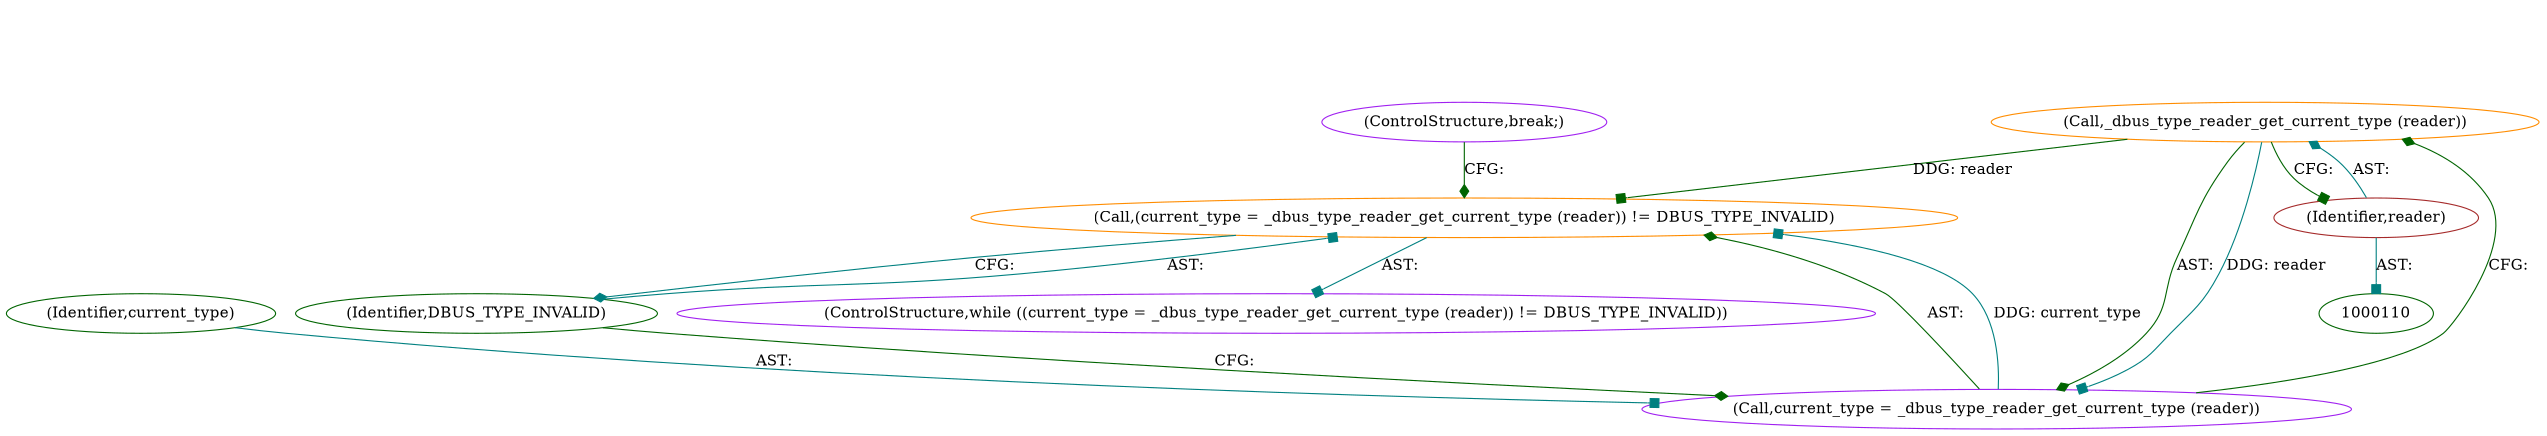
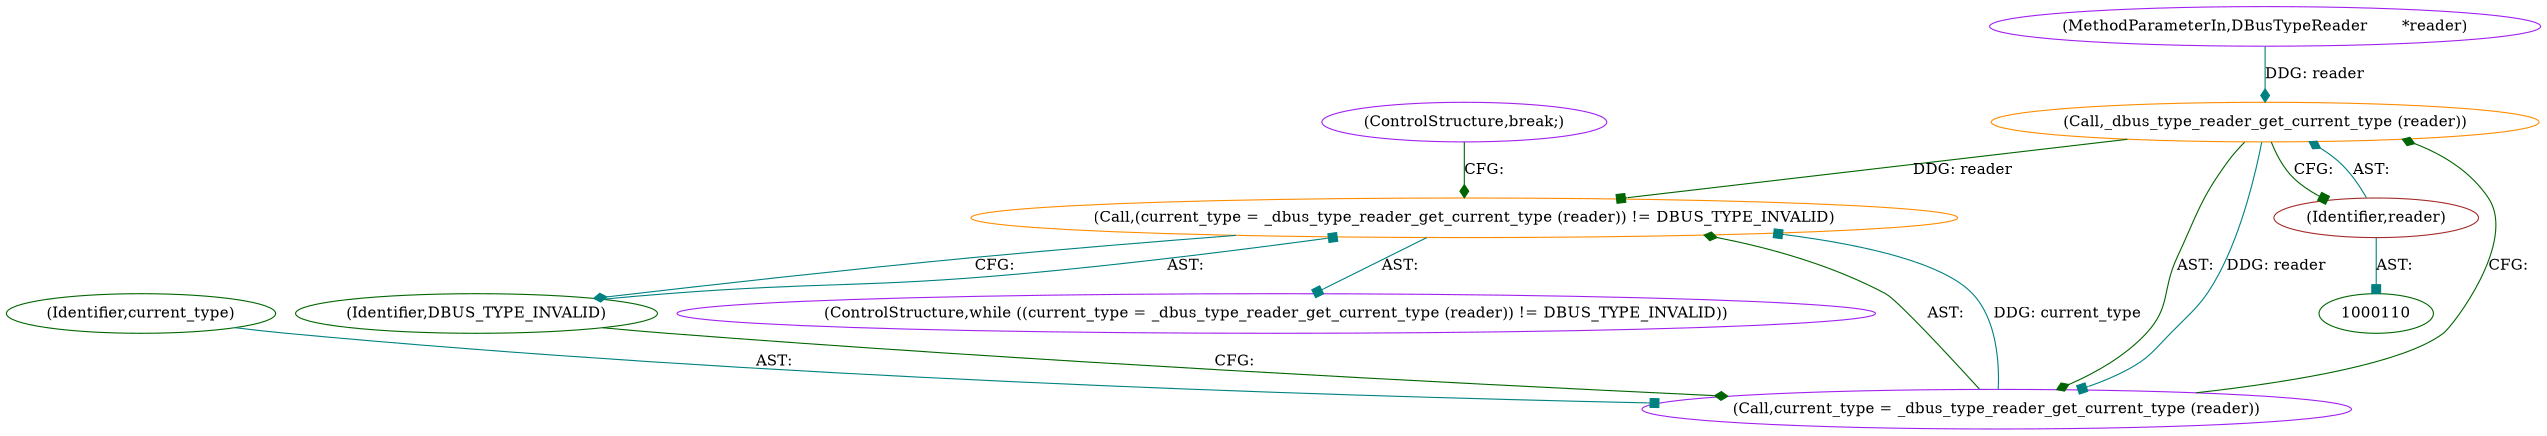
node "(MethodParameterIn,DBusTypeReader       *reader)": added
